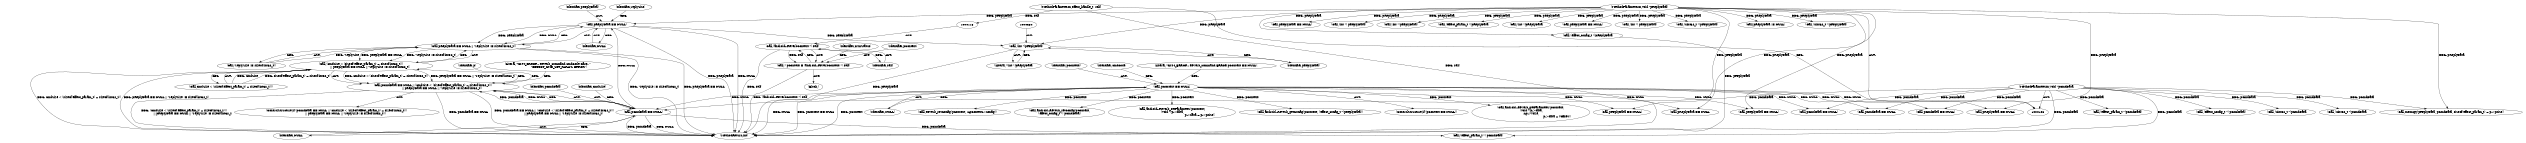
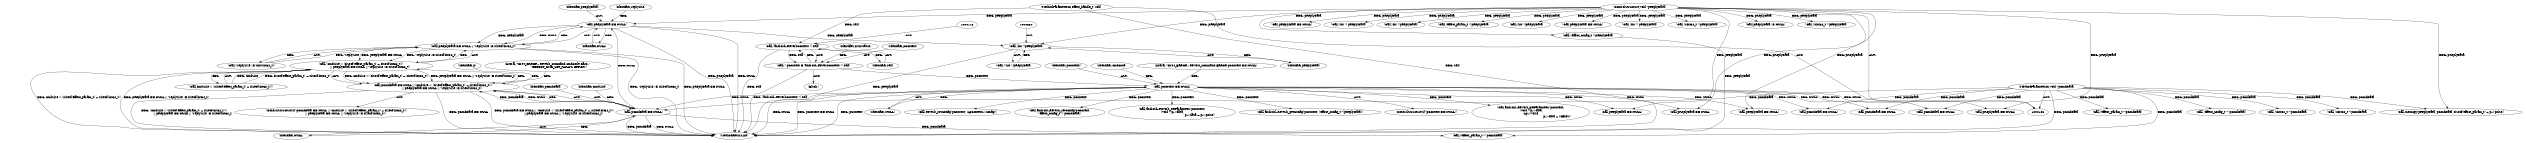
node "(MethodParameterIn,void *pReplyData)": label "(MethodParameterIn,void *pReplyData)" -> "(ControlStructure,void *pReplyData)"
edge "(MethodParameterIn,effect_handle_t  self)" -> "1000118": now "(MethodParameterIn,effect_handle_t  self)" -> "(Call,(android::ReverbContext *) self)"
edge "(MethodParameterIn,effect_handle_t  self)" -> "1000106": label "CFG: " -> "AST: "
node "(Call,*replySize != sizeof(int32_t))": label "(Call,*replySize != sizeof(int32_t))" -> "(Call,*replySize != uint(int32_t))"
node "(Literal,*(int *)pReplyData)": label "(Literal,*(int *)pReplyData)" -> "(Call,*(int *)pReplyData)"
edge "(Call,* pContext = (android::ReverbContext *) self)" -> "(Call,pContext == NULL)": added, label "DDG: pContext"
